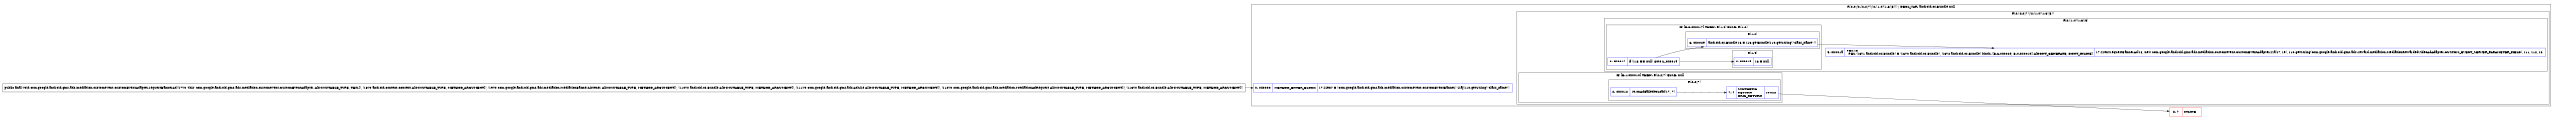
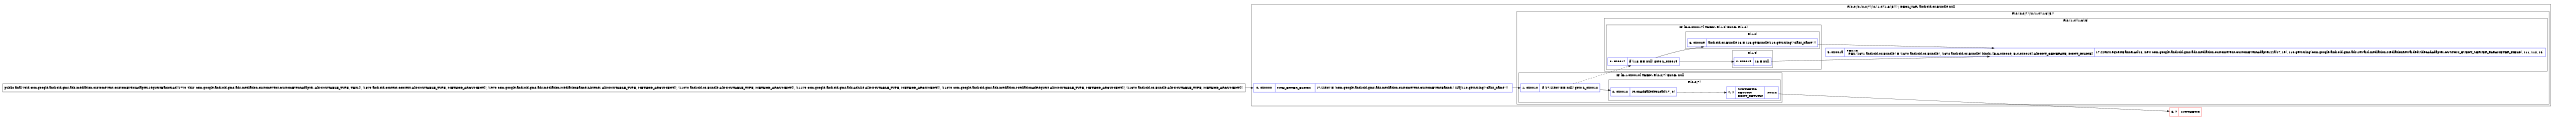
edge "4: 0x0019" -> "5: 0x001a": added
node "0: 0x0000": text "METHOD_ENTER_BLOCK" -> "MTH_ENTER_BLOCK"
node "1: 0x0010": added
node "2: 0x0012": text "r9.onAdFailedToLoad(r7, 7)" -> "r9.onAdFailedToLoad(r7, 0)"
node "7: ?": text "ORIG_RETURN" -> "DONT_RETURN"
node "8: ?": text "INLINE" -> "SYNTHETIC"
